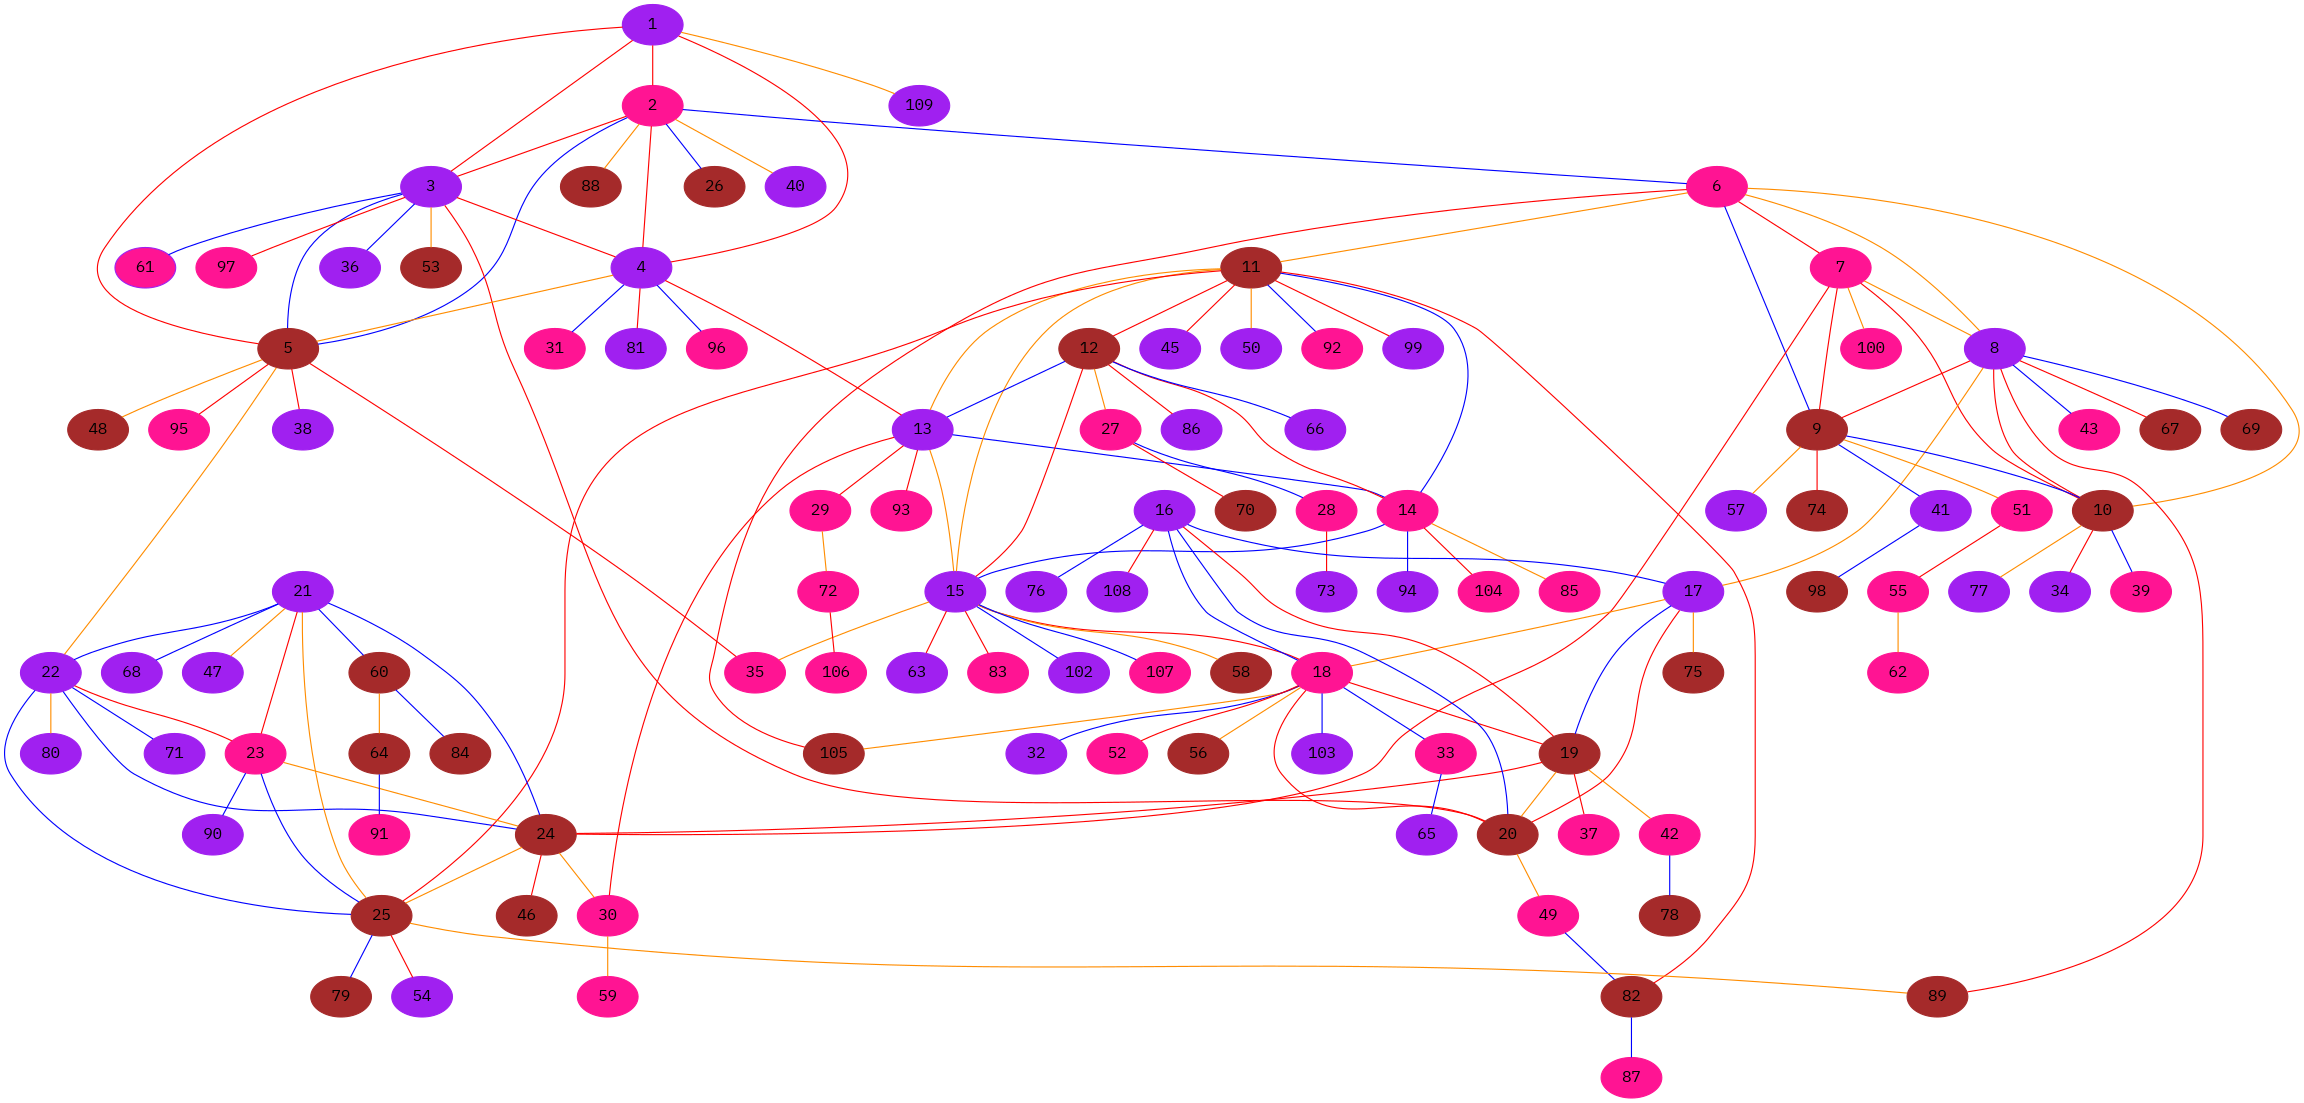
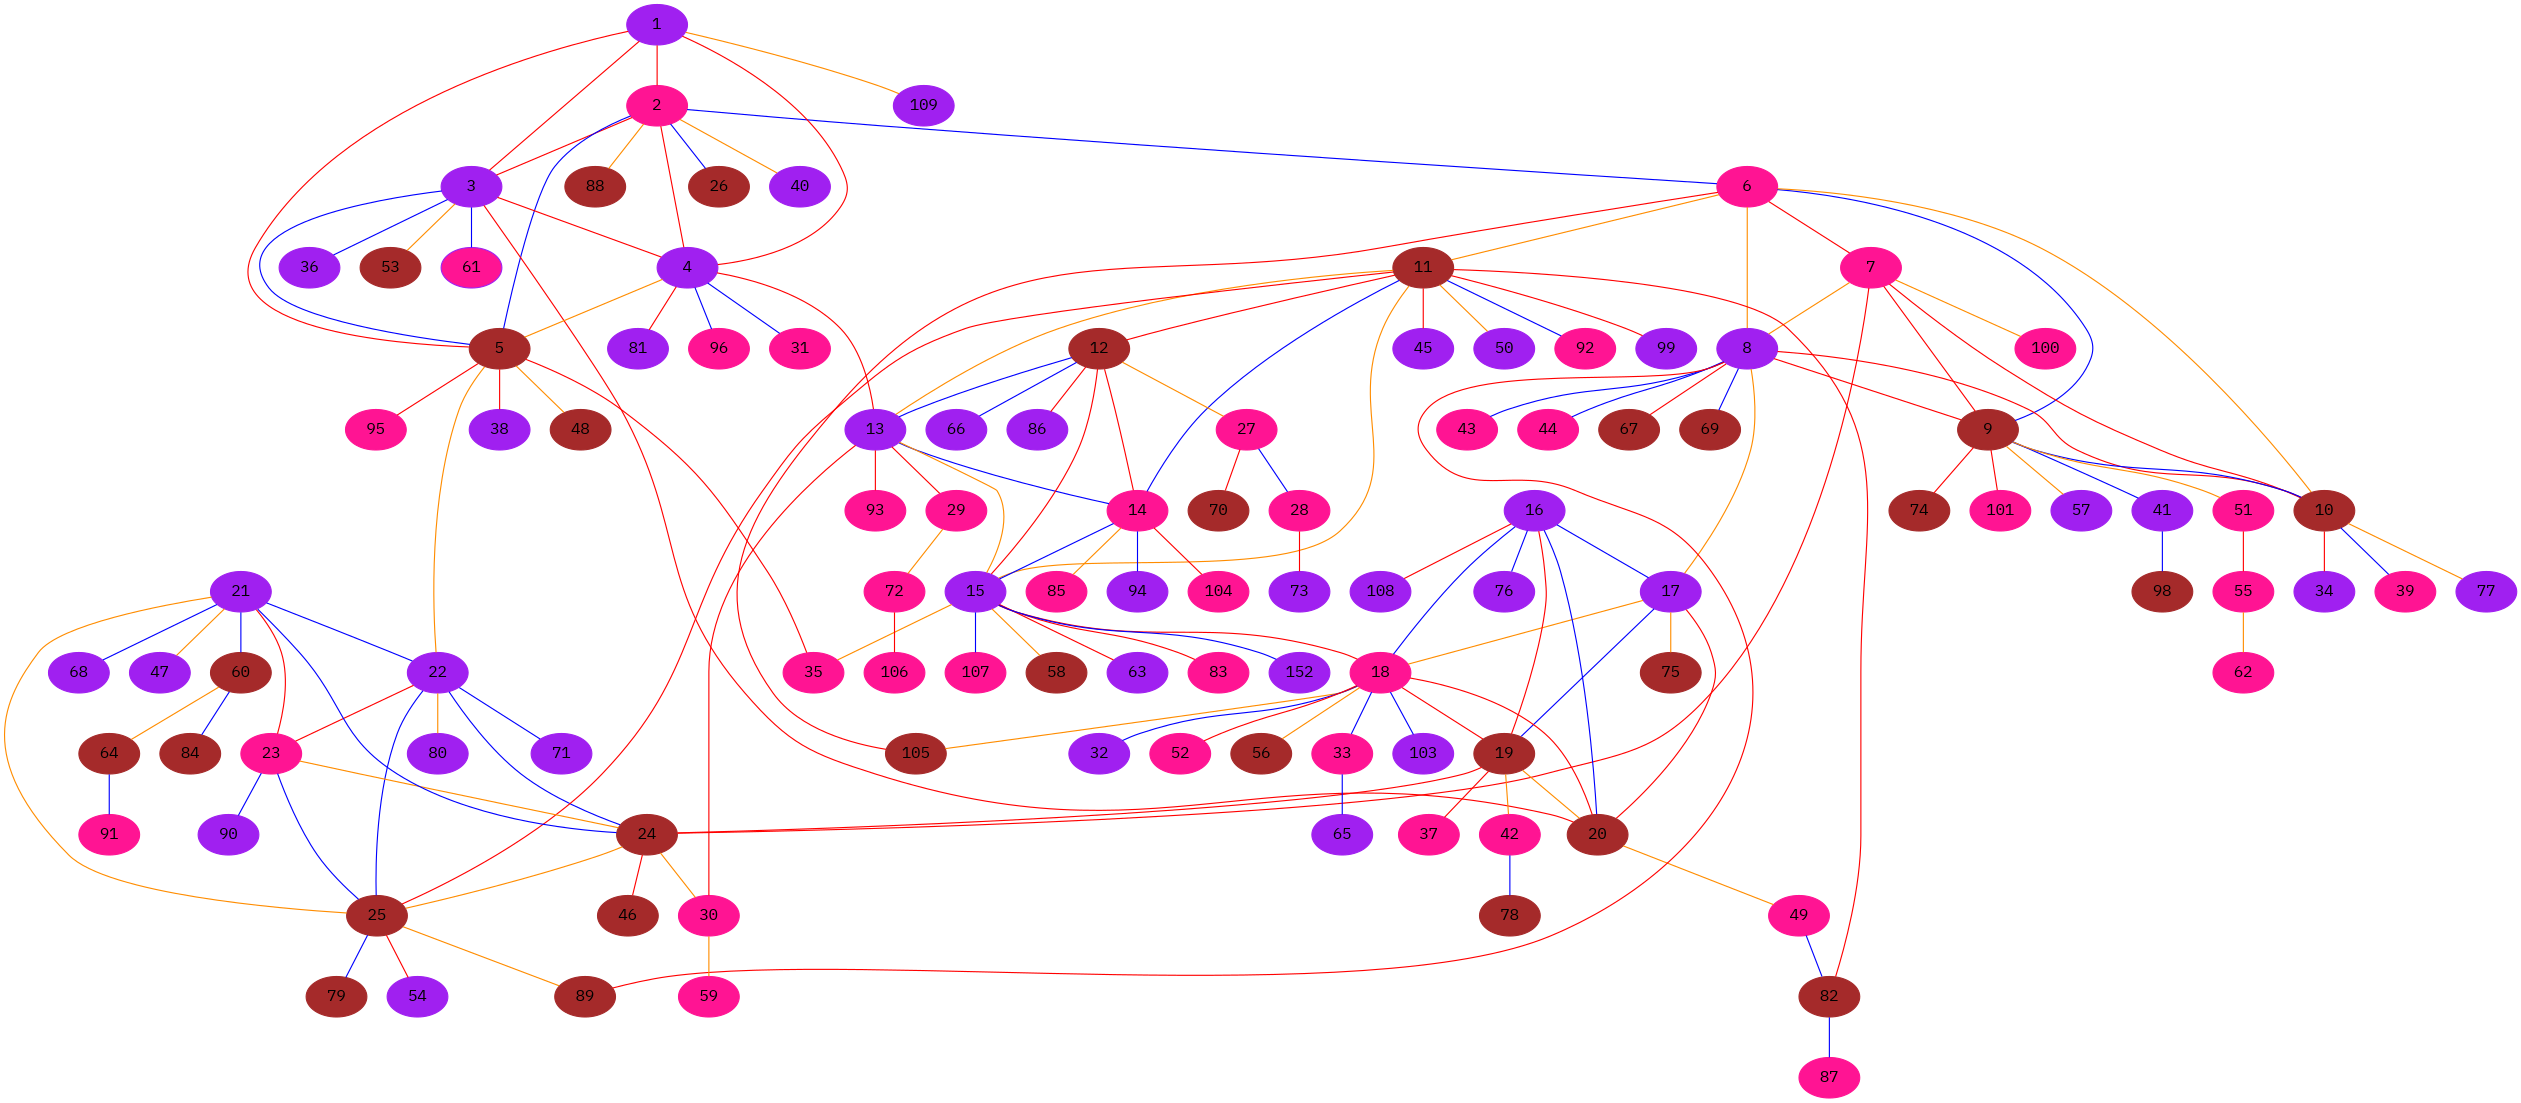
node "97": removed
node "44": added
node "101": added
node "102": label "102" -> "152"
